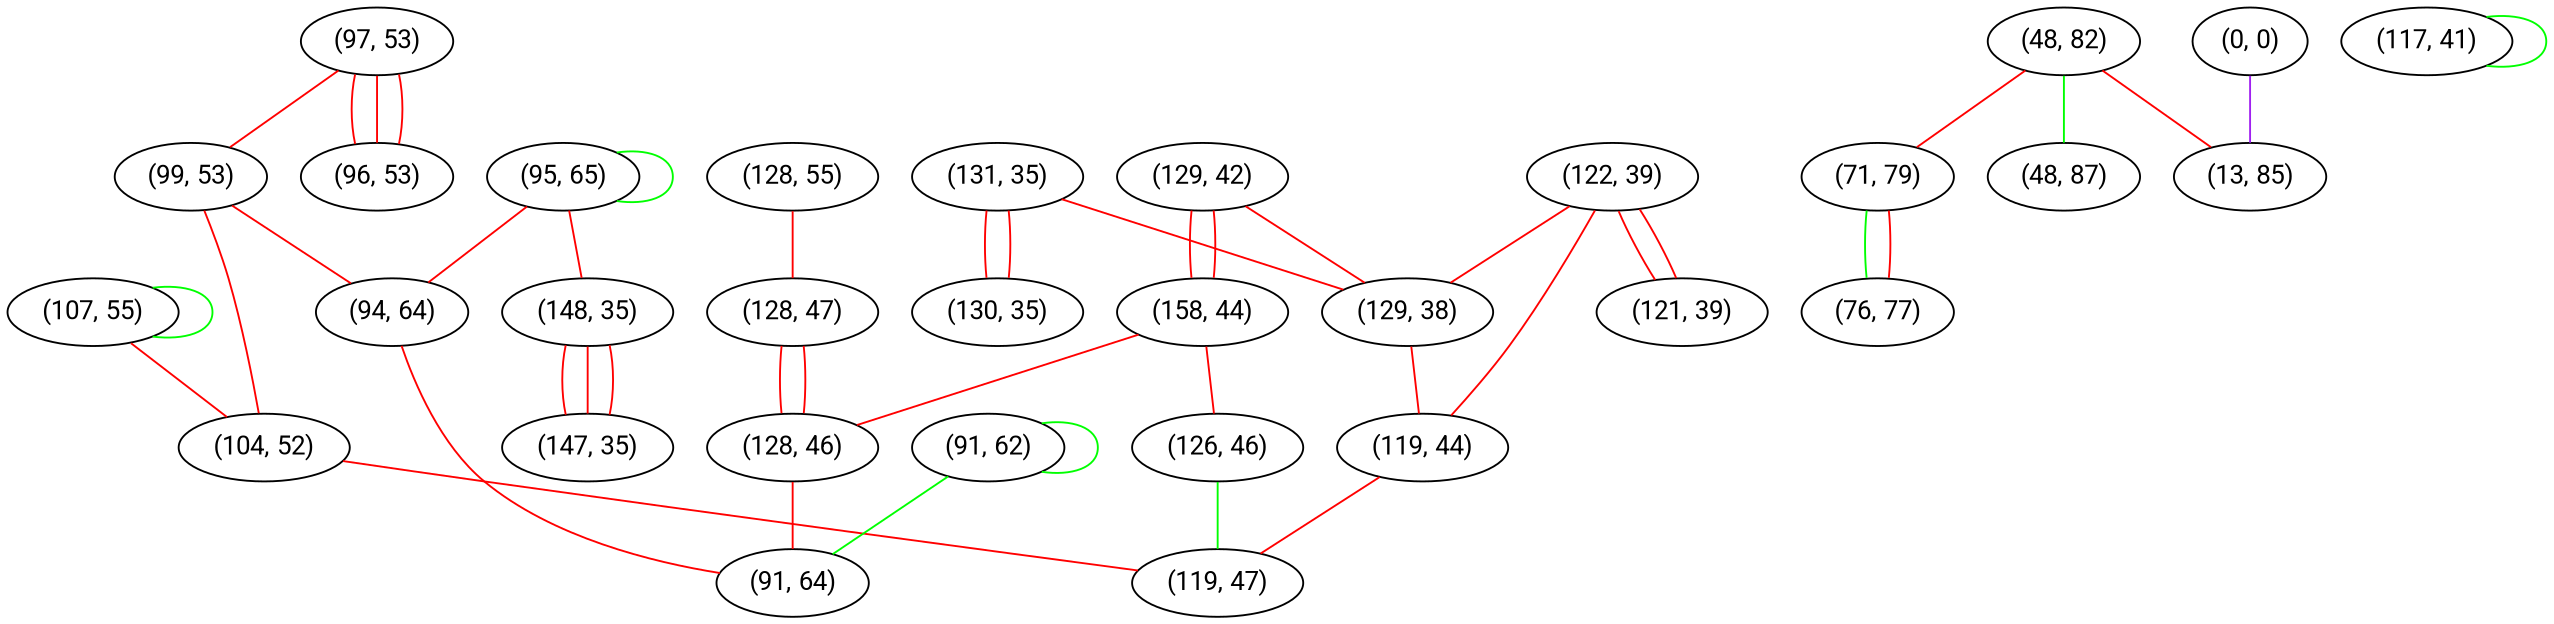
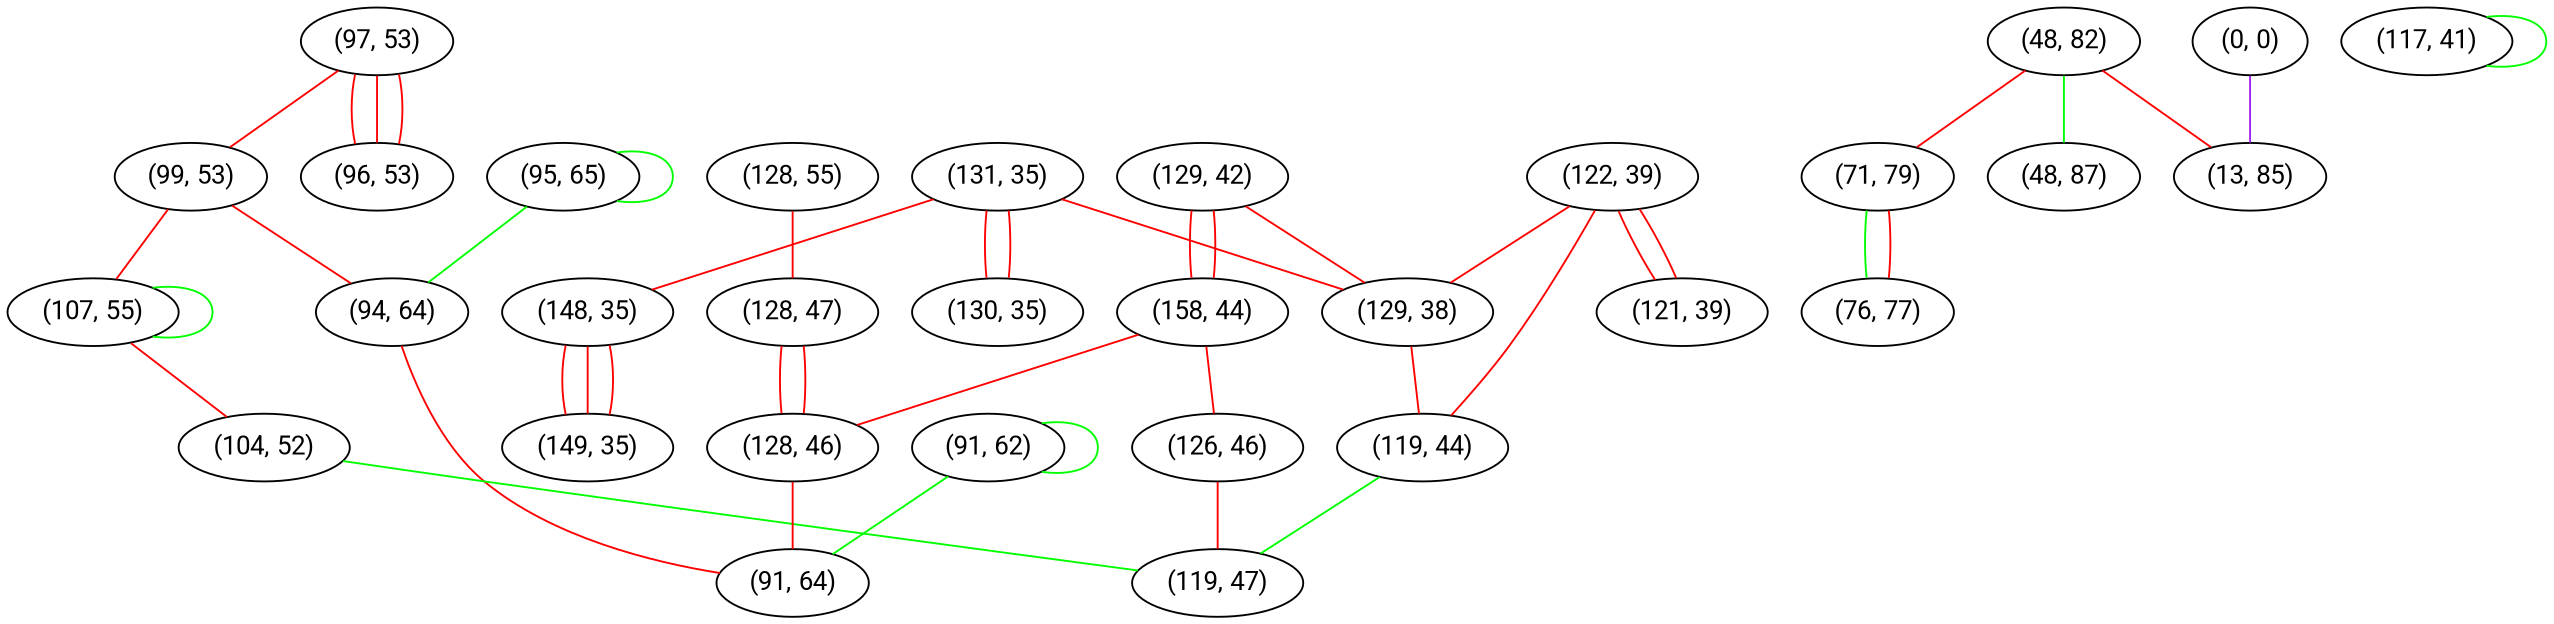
edge "(95, 65)" -- "(94, 64)": color red -> green
edge "(95, 65)" -- "(148, 35)": now "(131, 35)" -- "(148, 35)"
edge "(99, 53)" -- "(104, 52)": now "(99, 53)" -- "(107, 55)"
node "(147, 35)": label "(147, 35)" -> "(149, 35)"
edge "(126, 46)" -- "(119, 47)": color green -> red
edge "(119, 44)" -- "(119, 47)": color red -> green
edge "(104, 52)" -- "(119, 47)": color red -> green
